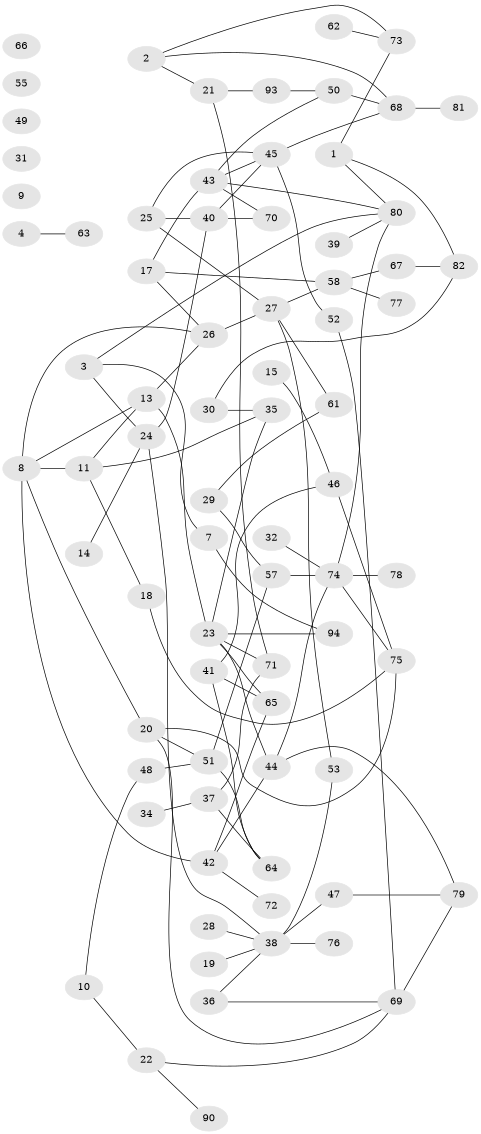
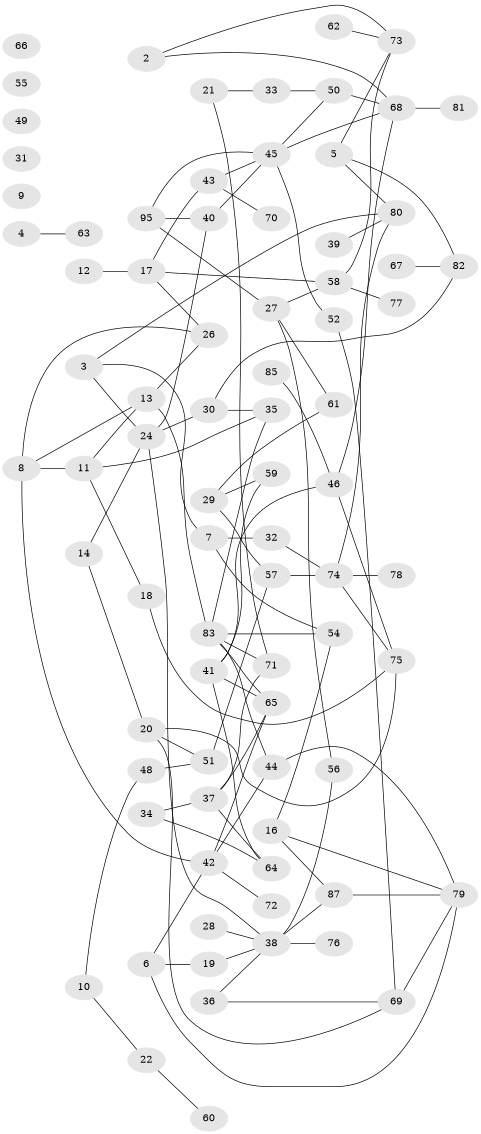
edge "2" -- "21": removed
node "93": label "93" -> "33"
edge "50" -- "43": now "50" -- "45"
node "1": label "1" -> "5"
edge "43" -- "80": removed
node "25": label "25" -> "95"
edge "40" -- "70": removed
edge "68" -- "46": added
node "12": added
edge "67" -- "58": now "73" -- "58"
edge "27" -- "26": removed
node "15": label "15" -> "85"
edge "30" -- "24": added
node "59": added
edge "7" -- "32": added
edge "8" -- "20": now "14" -- "20"
node "23": label "23" -> "83"
node "94": label "94" -> "54"
edge "74" -- "44": removed
edge "65" -- "37": added
node "53": label "53" -> "56"
edge "51" -- "64": now "34" -- "64"
node "16": added
node "47": label "47" -> "87"
node "6": added
edge "69" -- "22": removed
node "90": label "90" -> "60"
